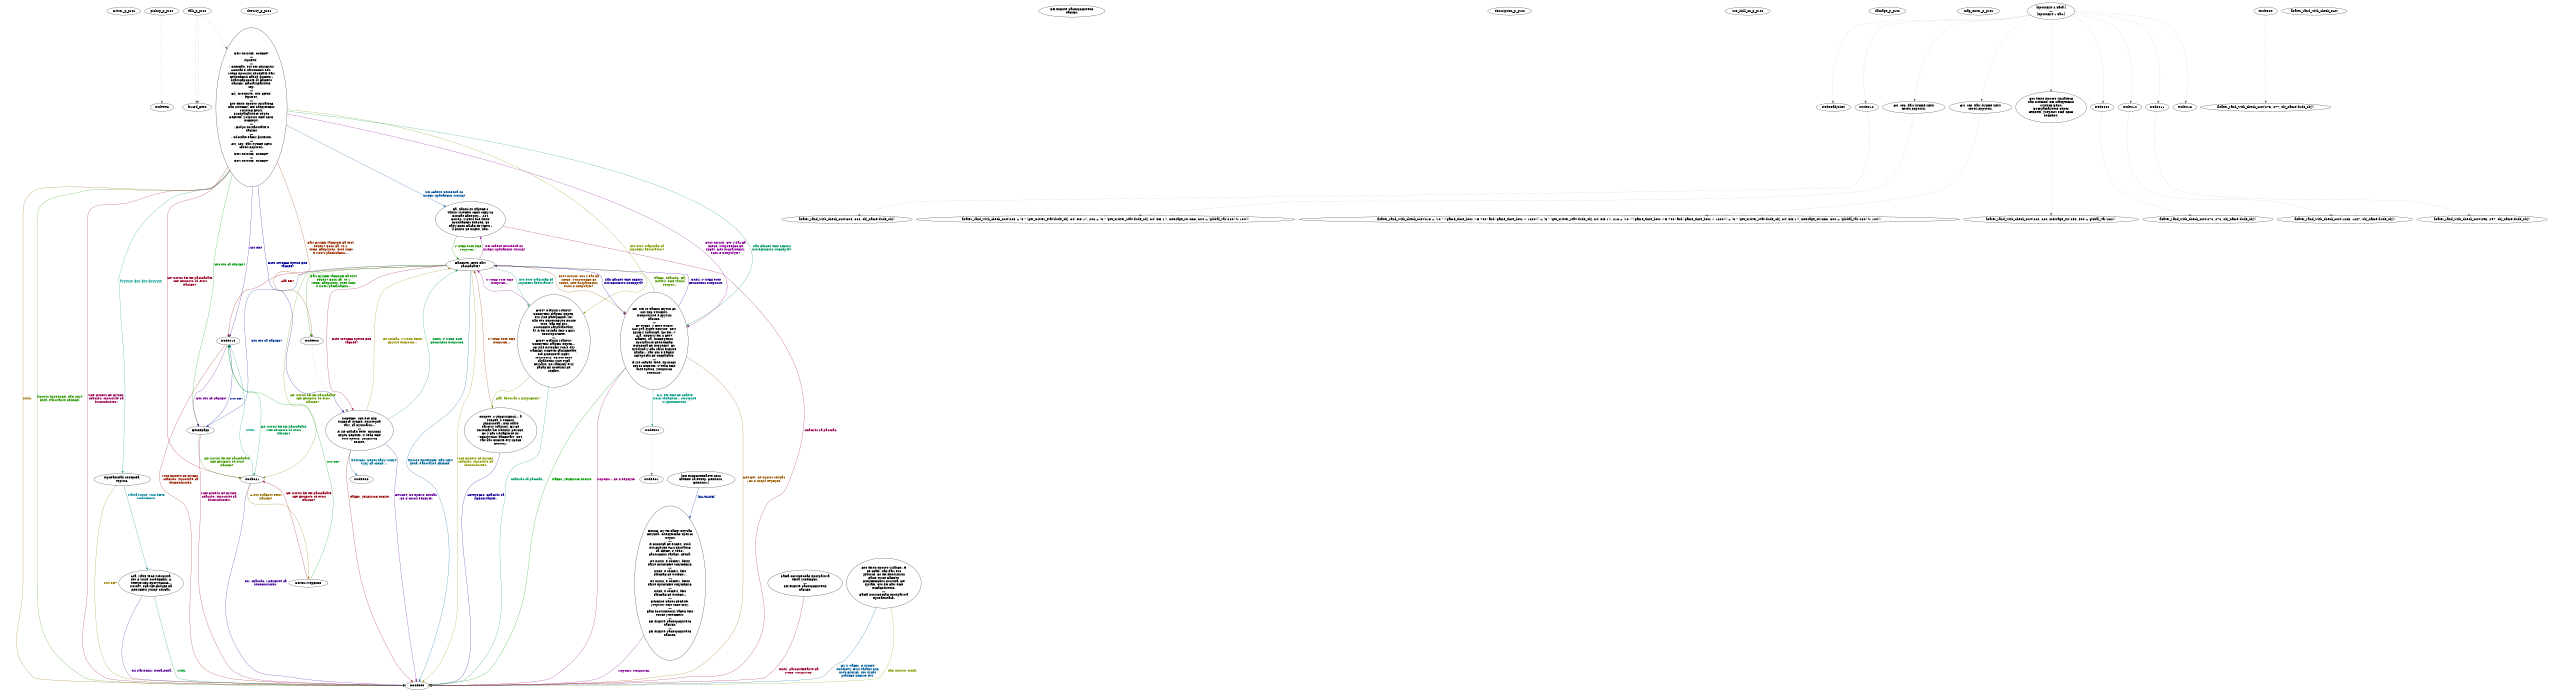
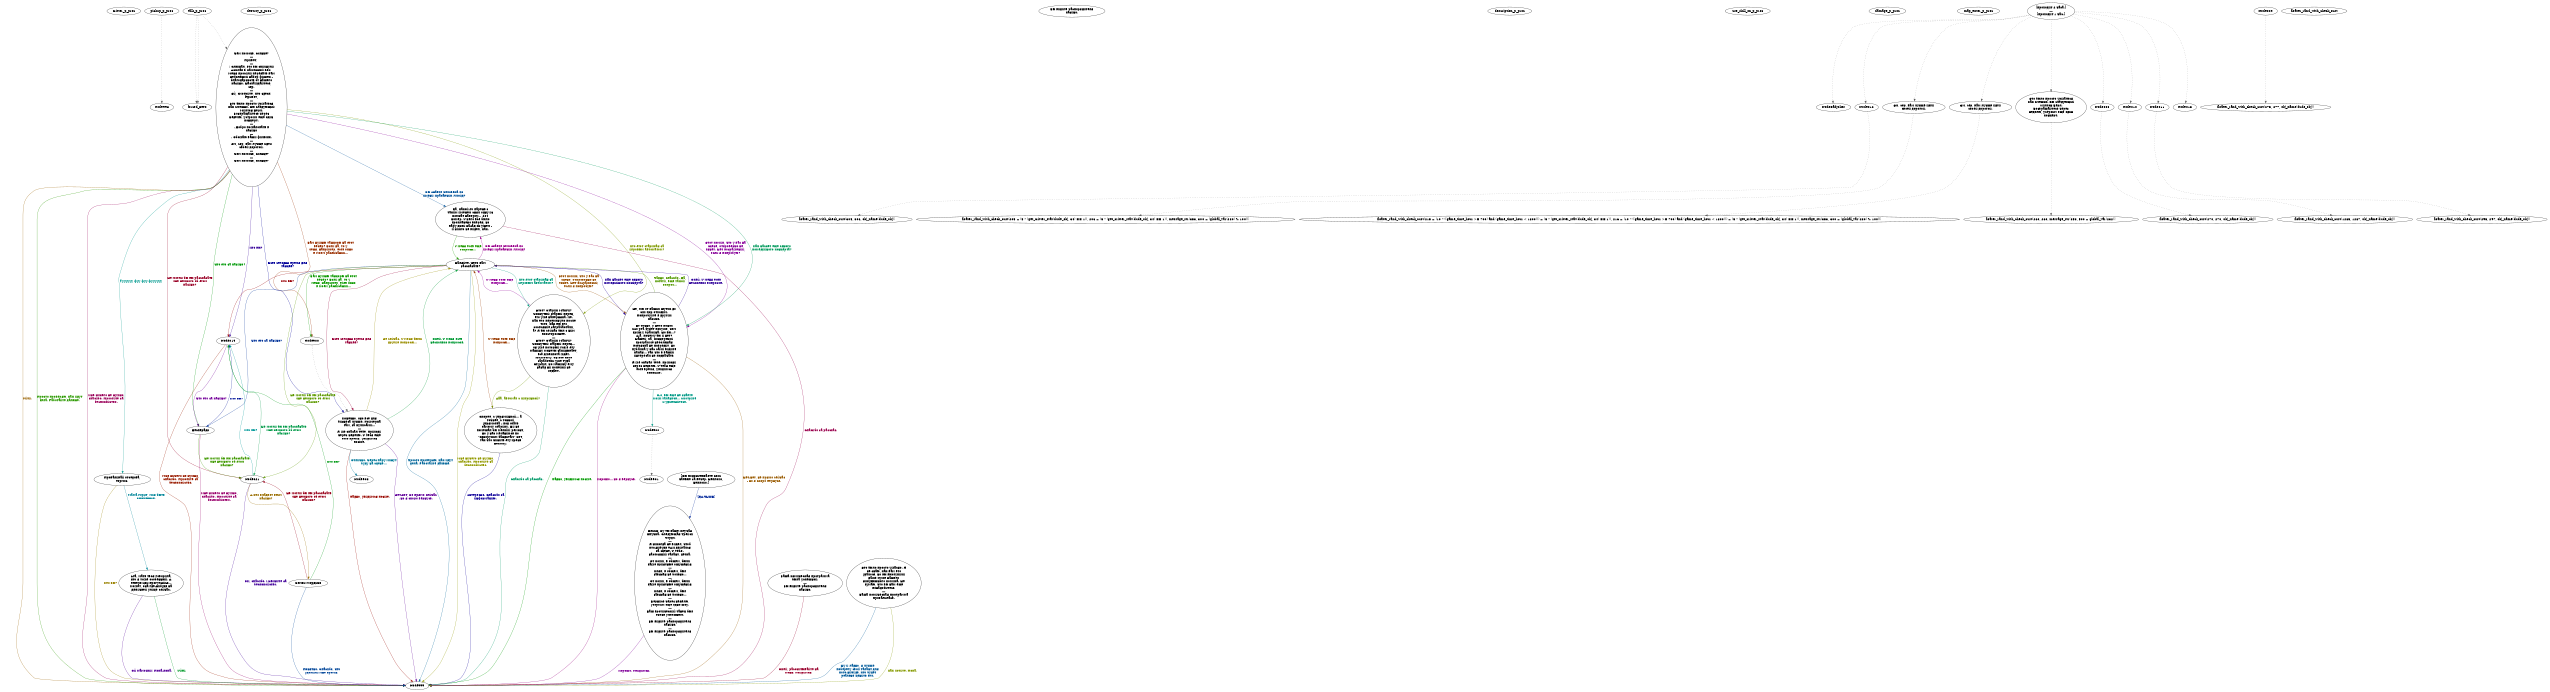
edge "Валяйте. Чего вам рассказать?" -> "Node019": label "Ааа вы?" -> "Кто вы?"
edge "Node021" -> "Node019": label "Уйти." -> "Кто вы?"
edge "Семьи Мордино" -> "Node999": added, label "Понятно. Спасибо, что уделили мне время."
